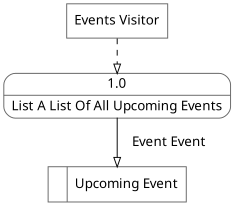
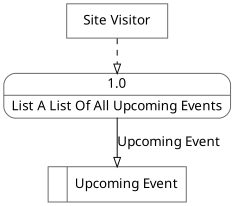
node "Events Visitor": label "Events Visitor" -> "Site Visitor"
edge "1.0" -> "Upcoming Event": label "Event Event" -> "Upcoming Event"
